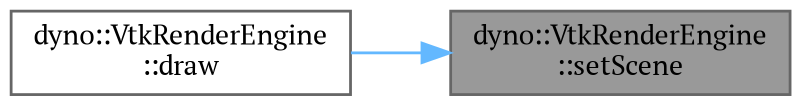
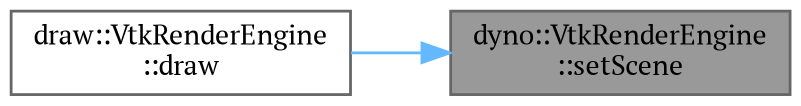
node "dyno::VtkRenderEngine ::draw": label "dyno::VtkRenderEngine ::draw" -> "draw::VtkRenderEngine ::draw"
